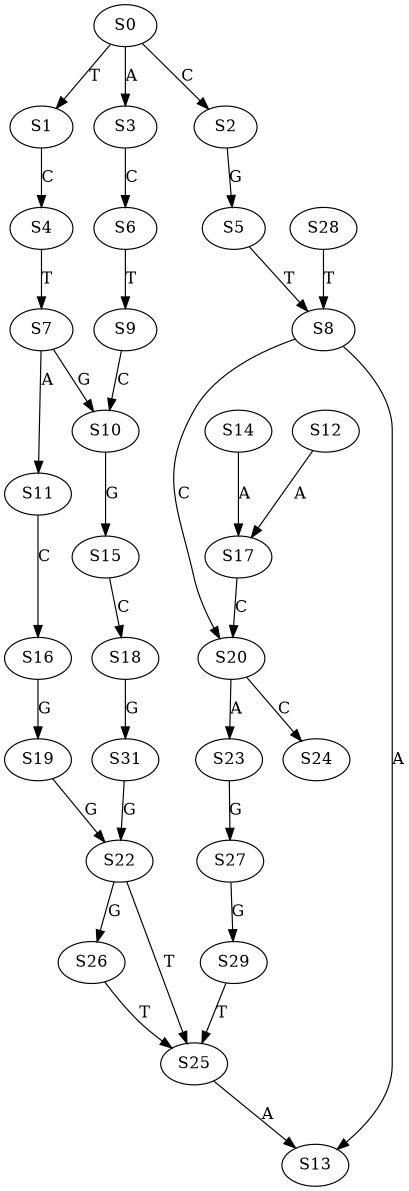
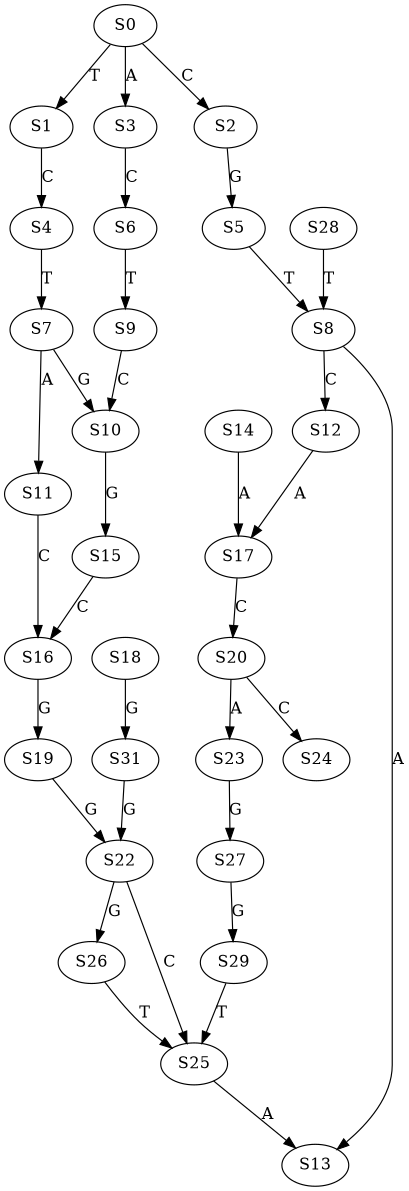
edge "S8" -> "S20": now "S8" -> "S12"
edge "S15" -> "S18": now "S15" -> "S16"
edge "S22" -> "S25": label "T" -> "C"
